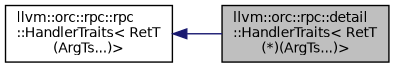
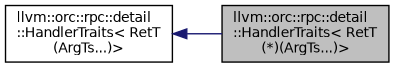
node "llvm::orc::rpc::rpc ::HandlerTraits< RetT (ArgTs...)>": label "llvm::orc::rpc::rpc ::HandlerTraits< RetT (ArgTs...)>" -> "llvm::orc::rpc::detail ::HandlerTraits< RetT (ArgTs...)>"
